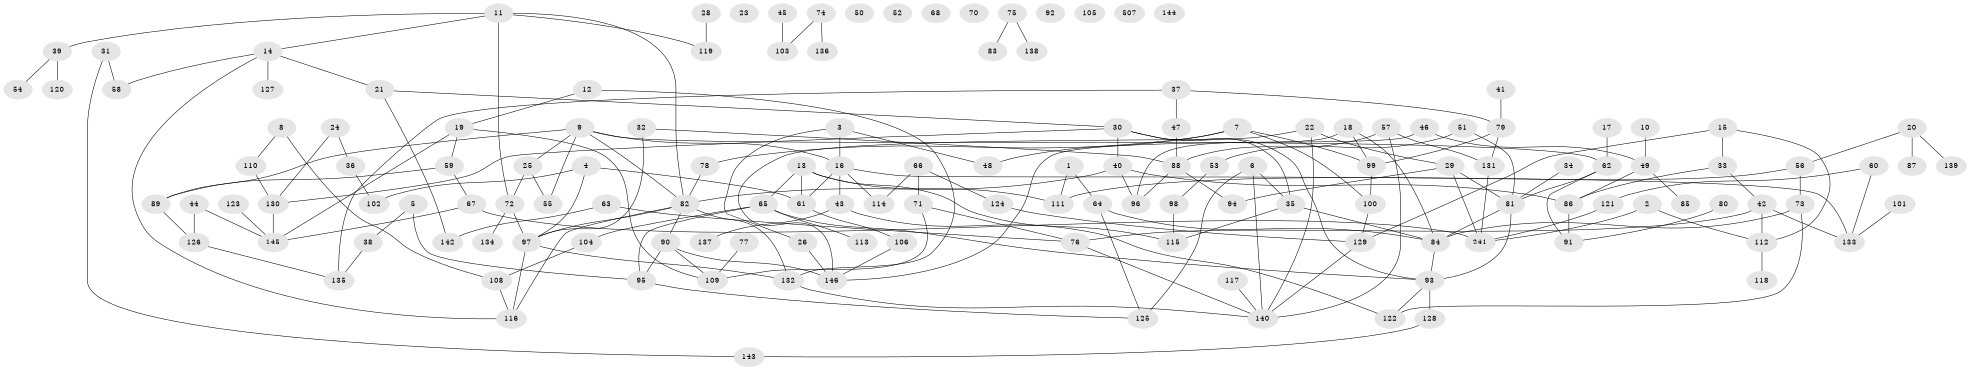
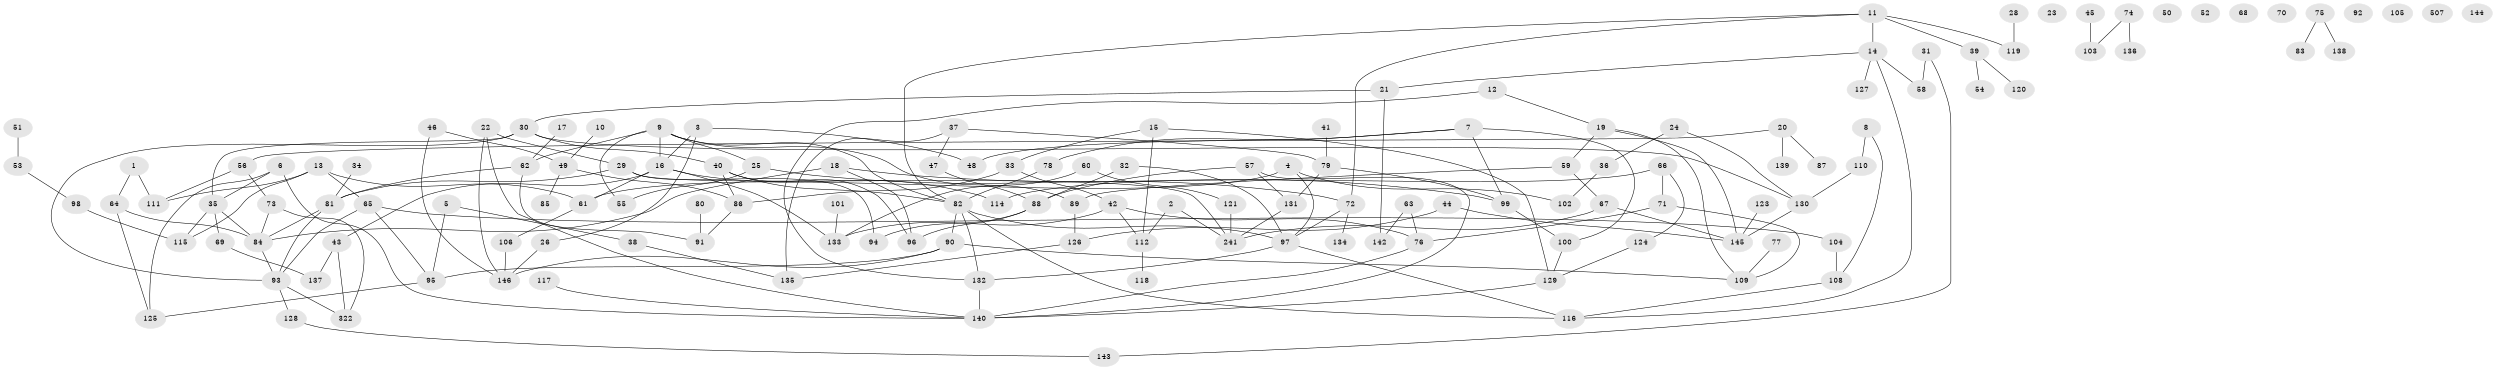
edge "51" -- "81": removed
node "69": added
node "113": removed
node "122": label "122" -> "322"
